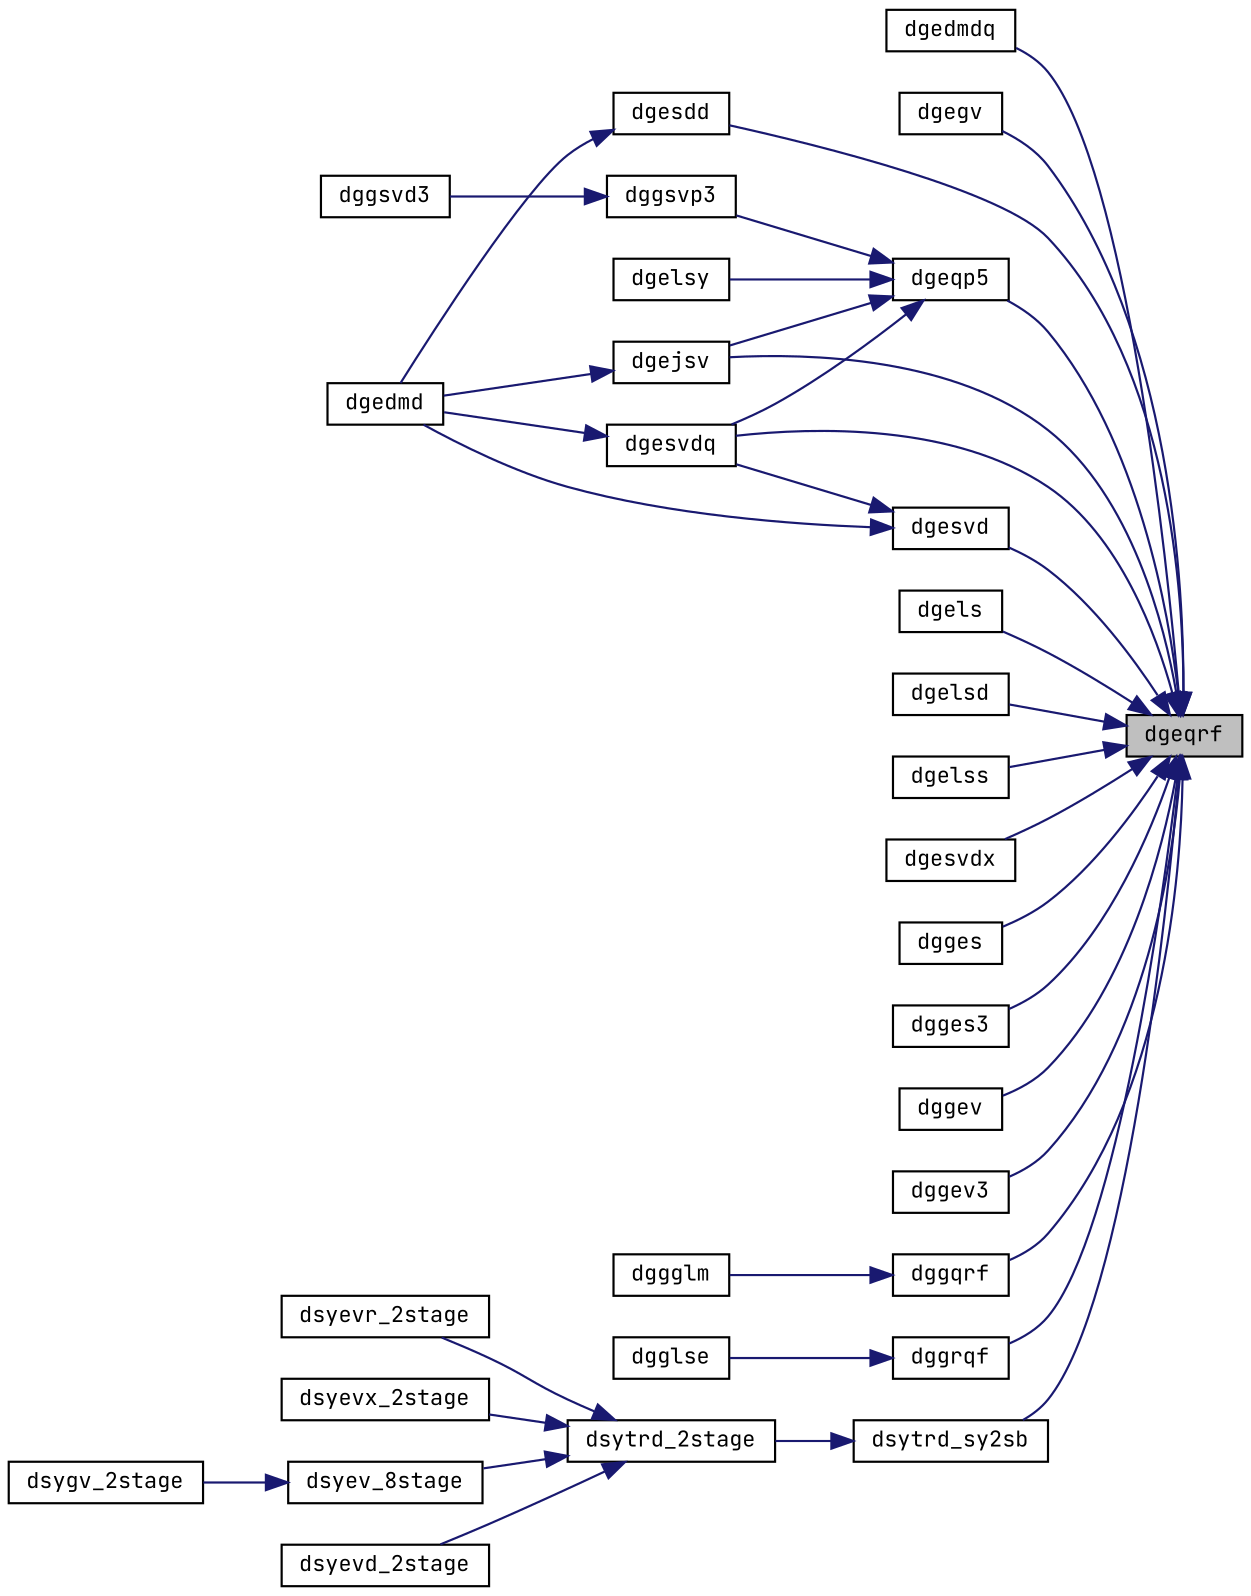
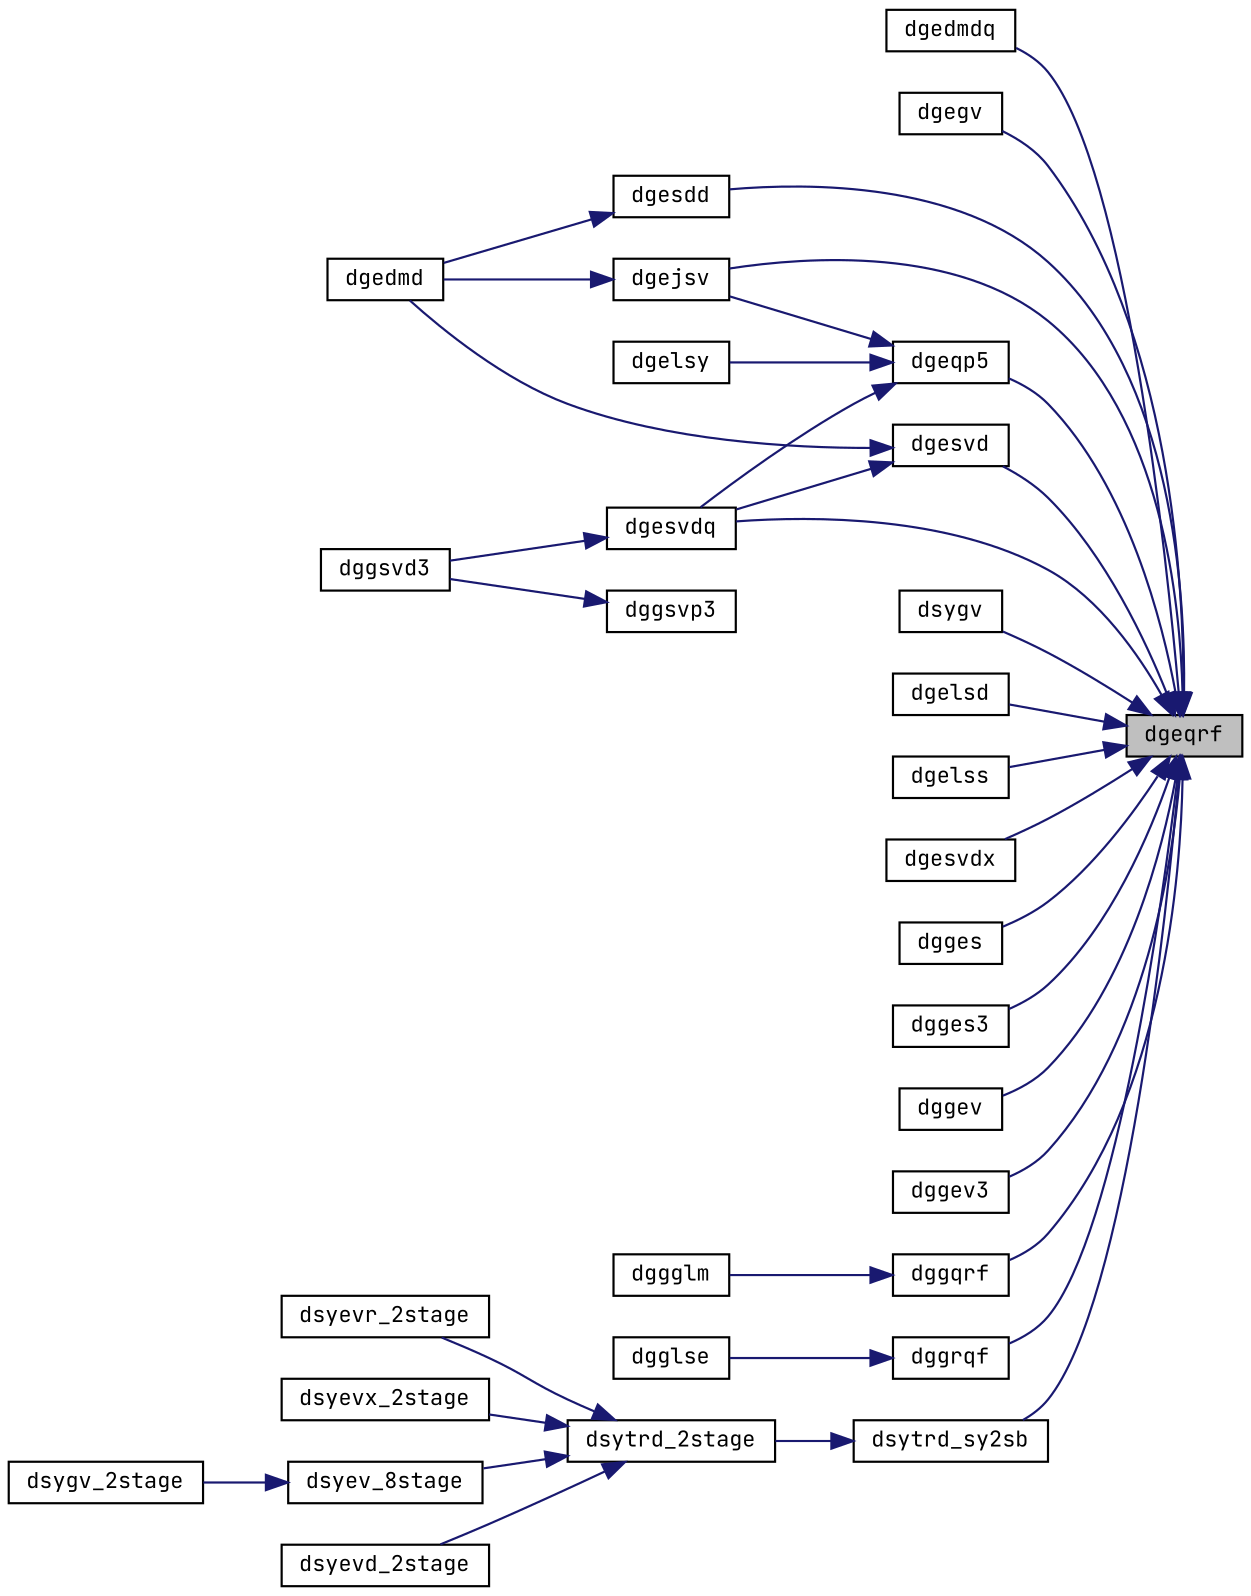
edge "dggsvp3" -> "dgeqp5": removed
edge "dgedmd" -> "dgesvdq": now "dggsvd3" -> "dgesvdq"
node "dgels": label "dgels" -> "dsygv"
